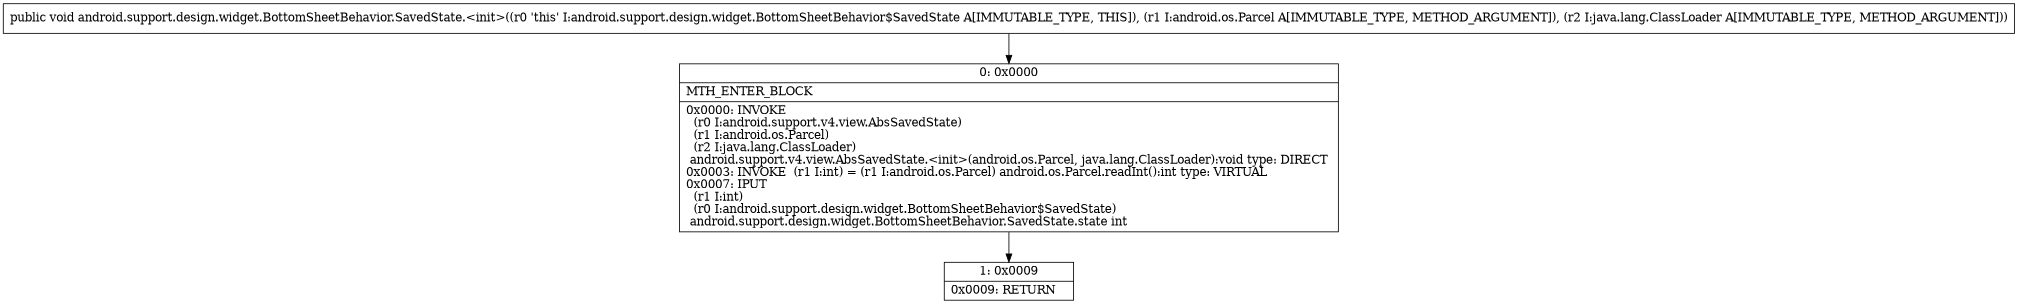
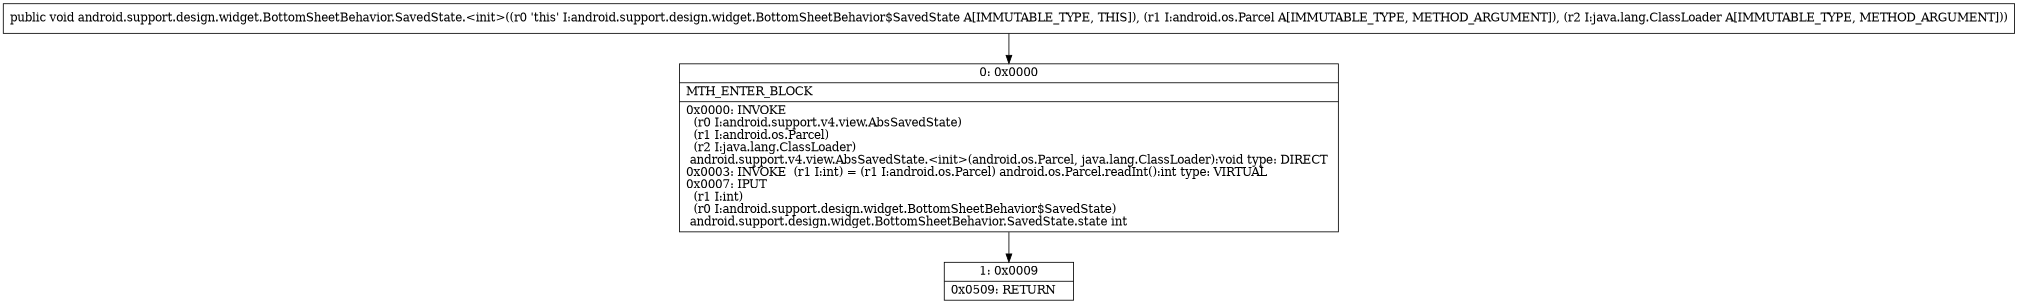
node "1: 0x0009": text "0x0009: RETURN" -> "0x0509: RETURN"
